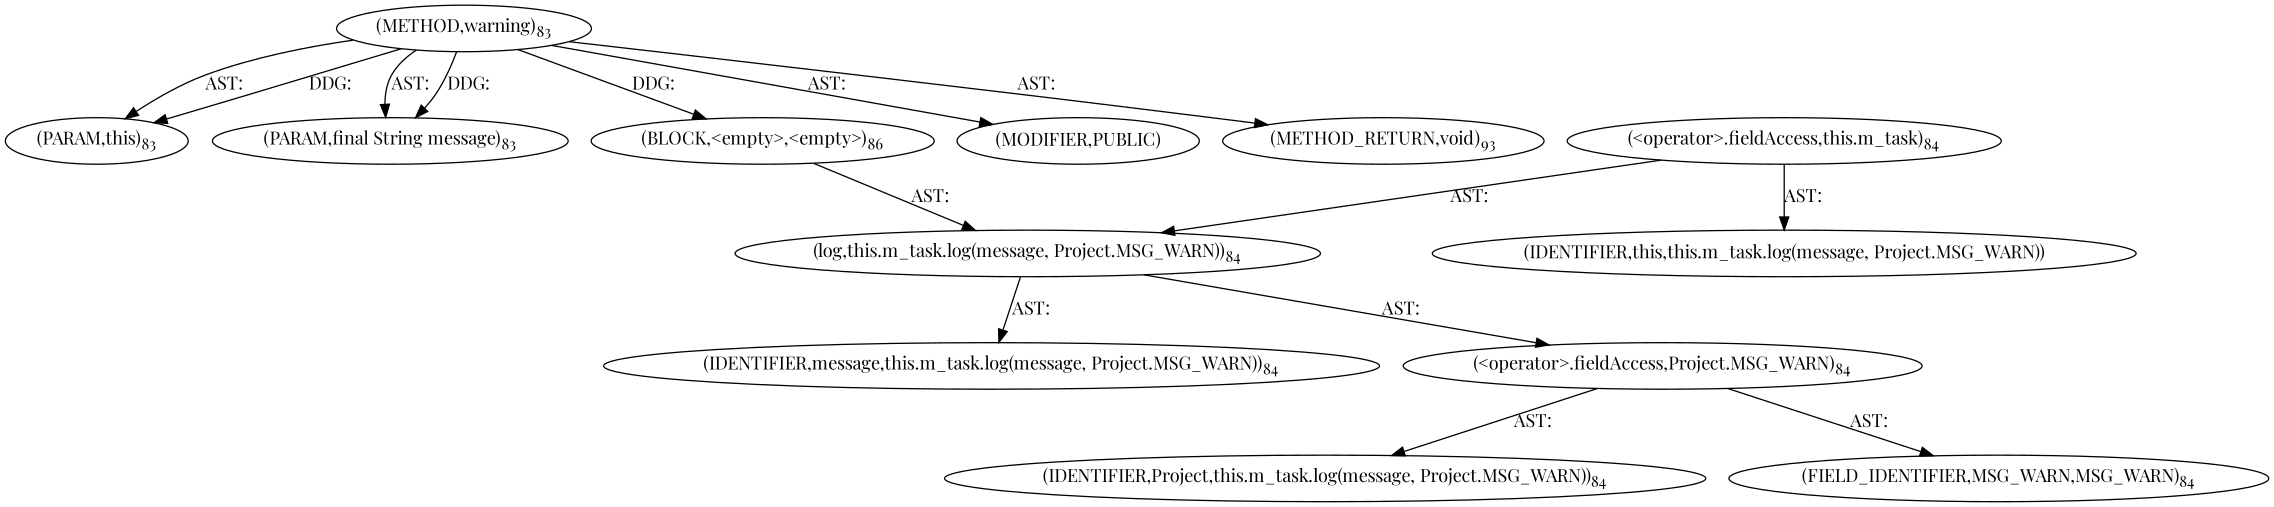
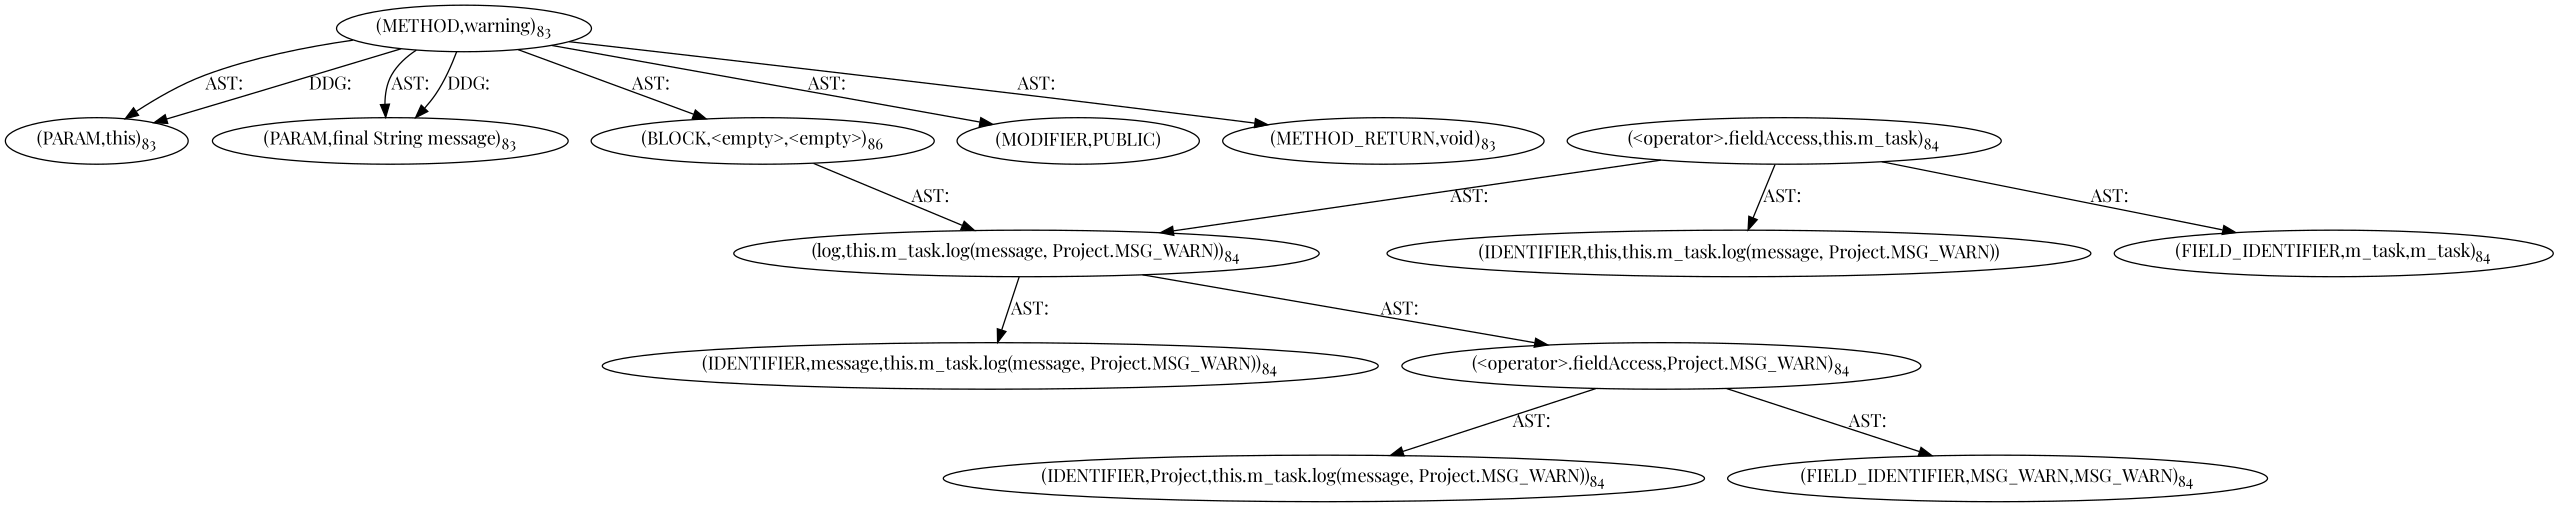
edge "(METHOD,warning)" -> "(BLOCK,<empty>,<empty>)": label "DDG: " -> "AST: "
node "(METHOD_RETURN,void)": text "93" -> "83"
node "(FIELD_IDENTIFIER,m_task,m_task)": added
